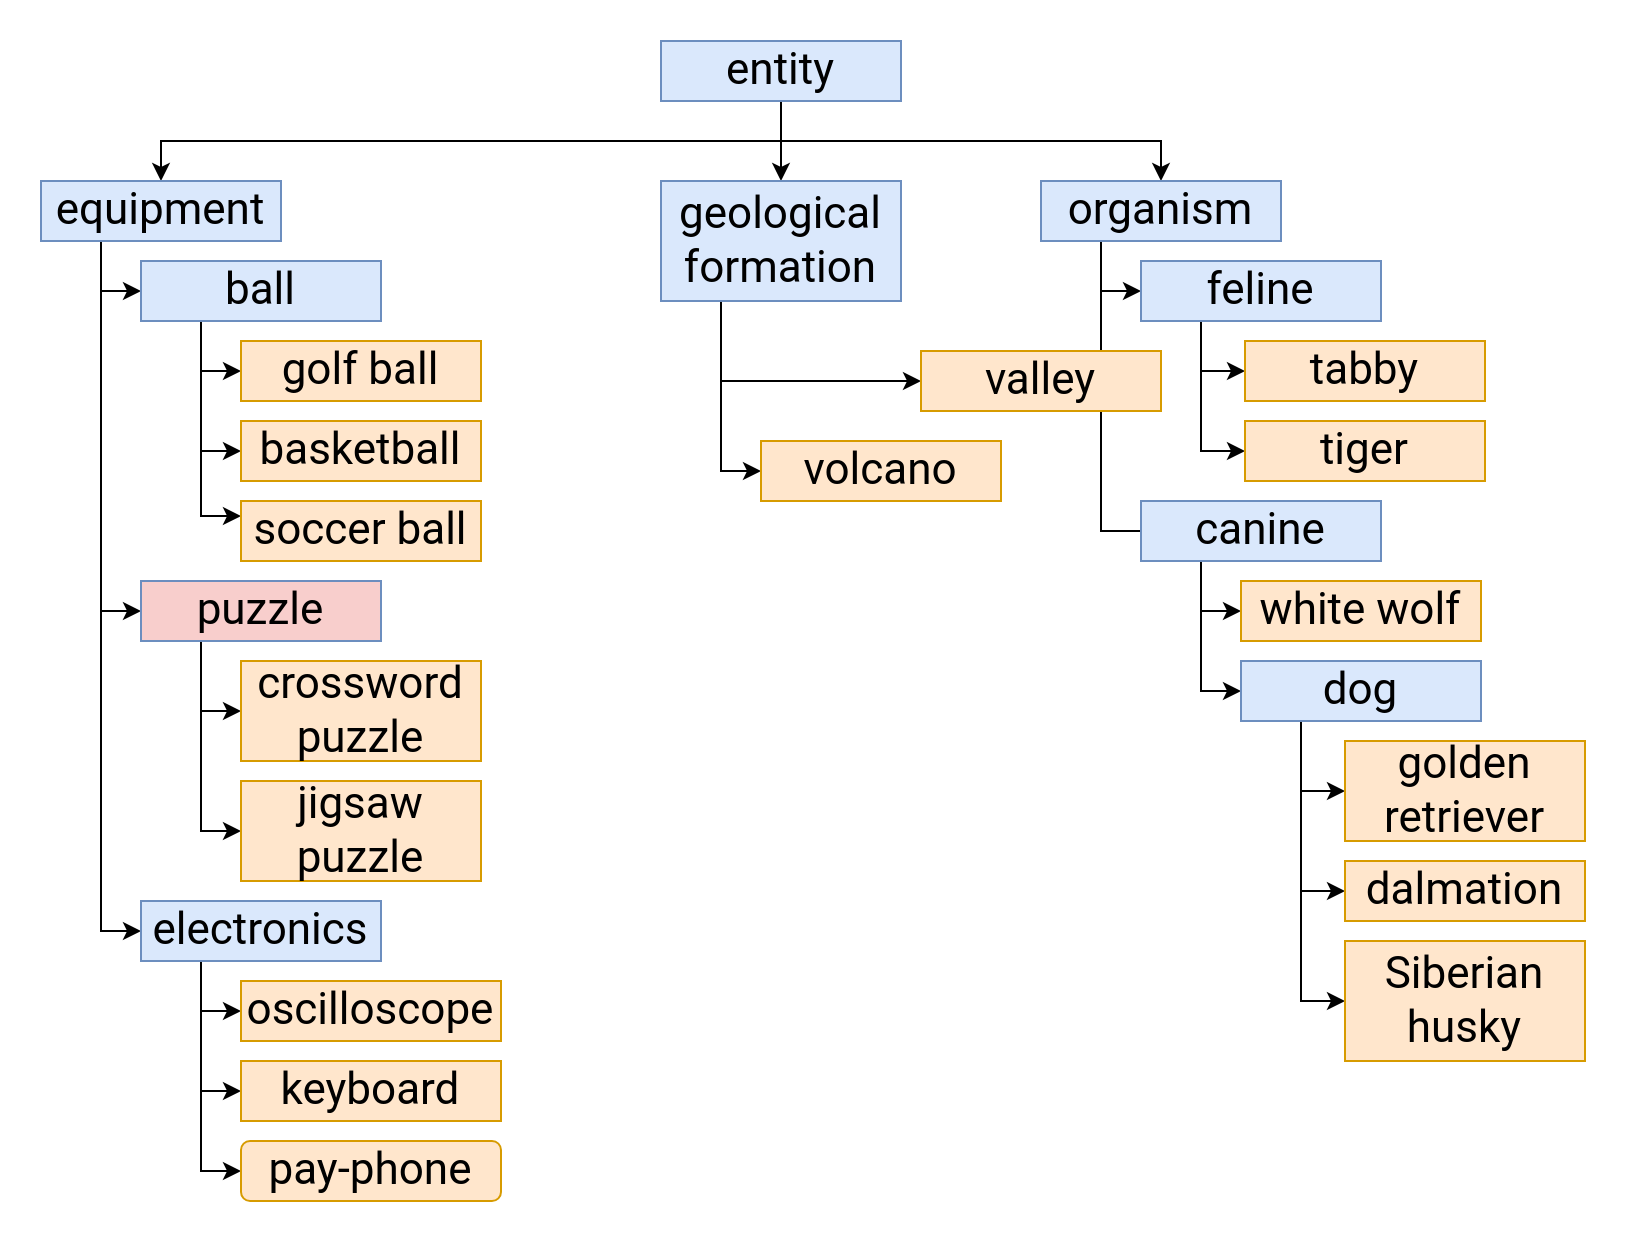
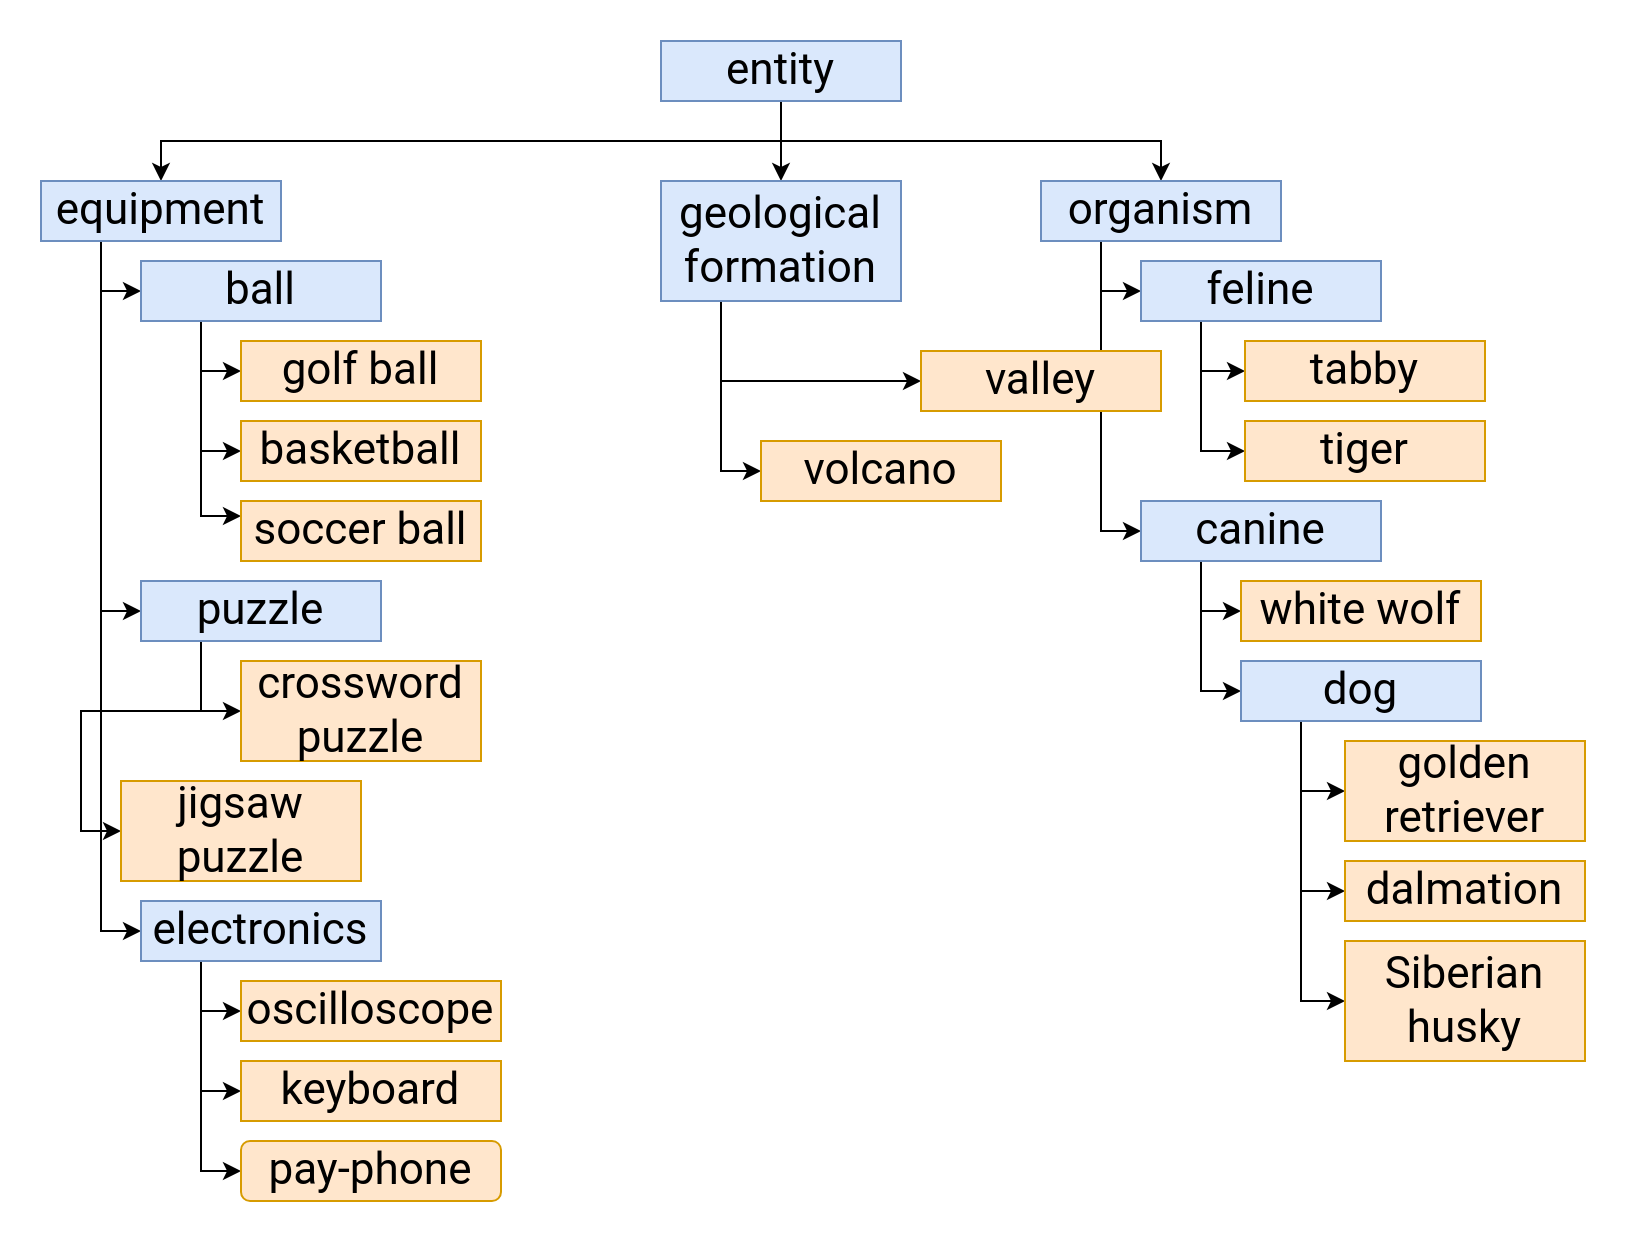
edge "organism" -- "canine": arrowhead none -> classic
node "puzzle": fillcolor #f8cecc -> #dae8fc
node "jigsaw puzzle": moved (361, 831) -> (241, 831)
